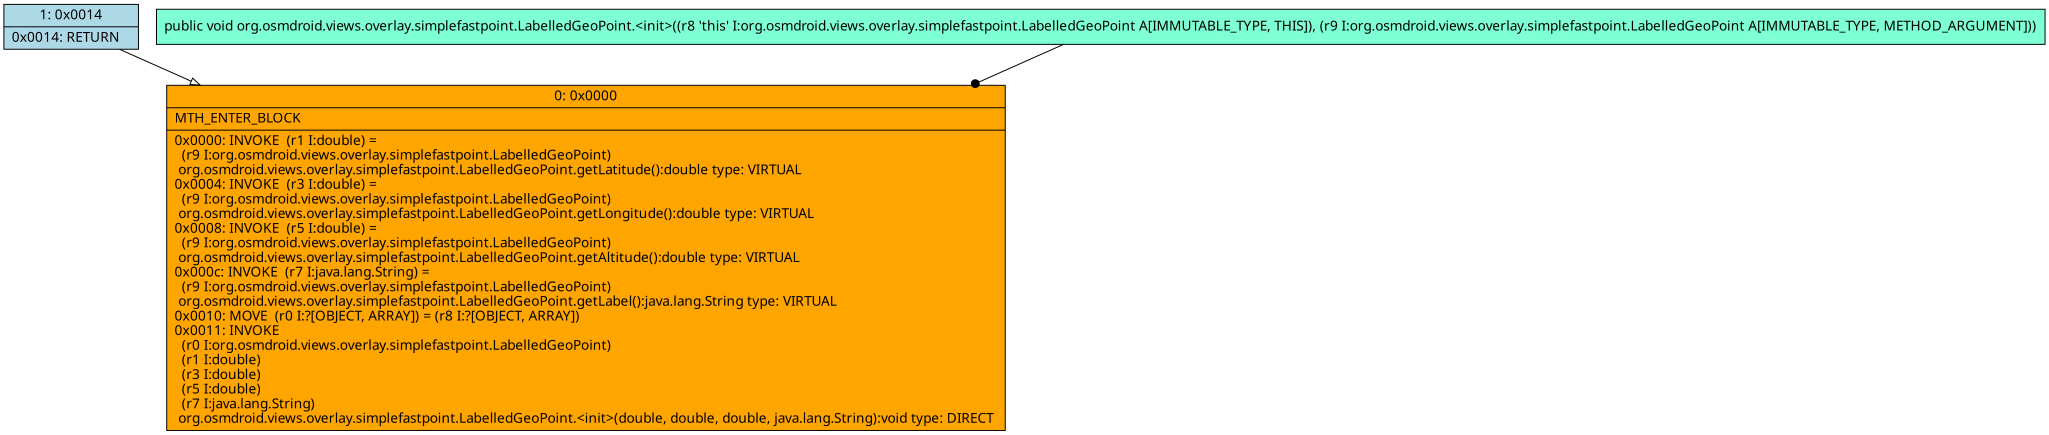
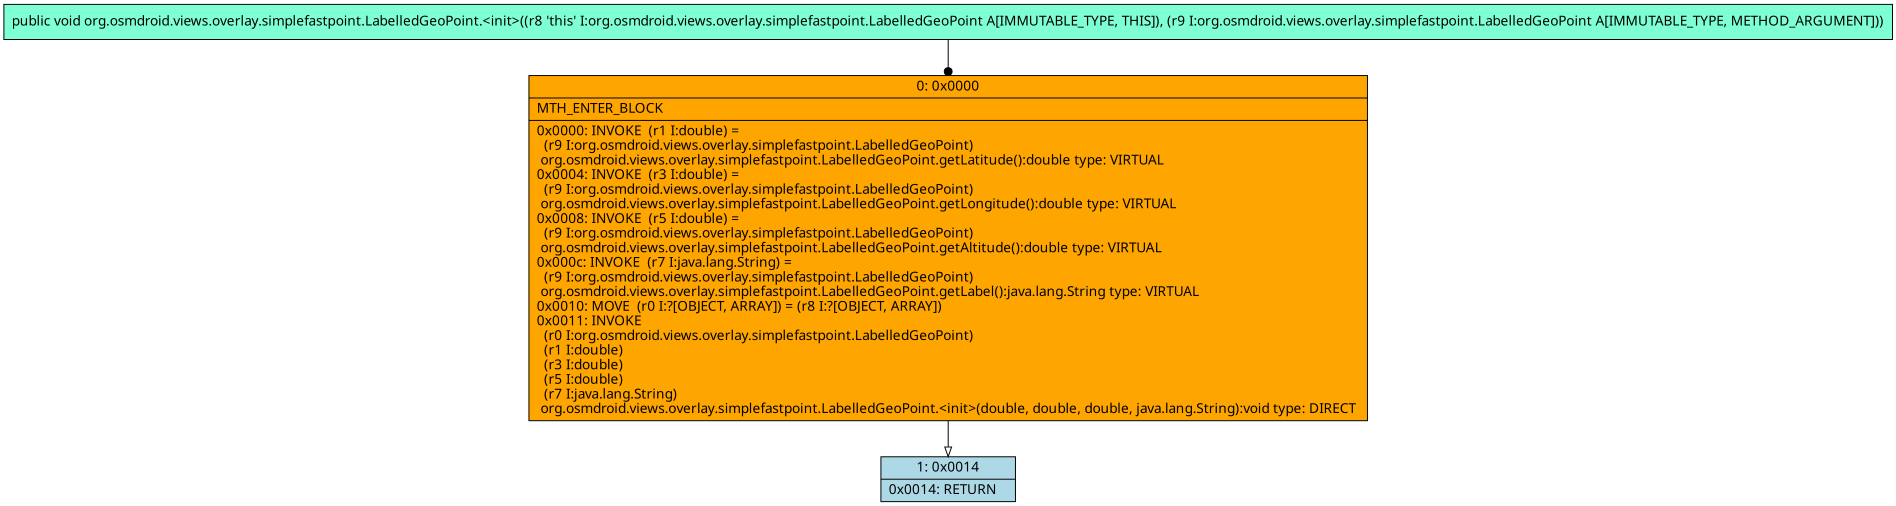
edge "1: 0x0014" -> "0: 0x0000": reversed
